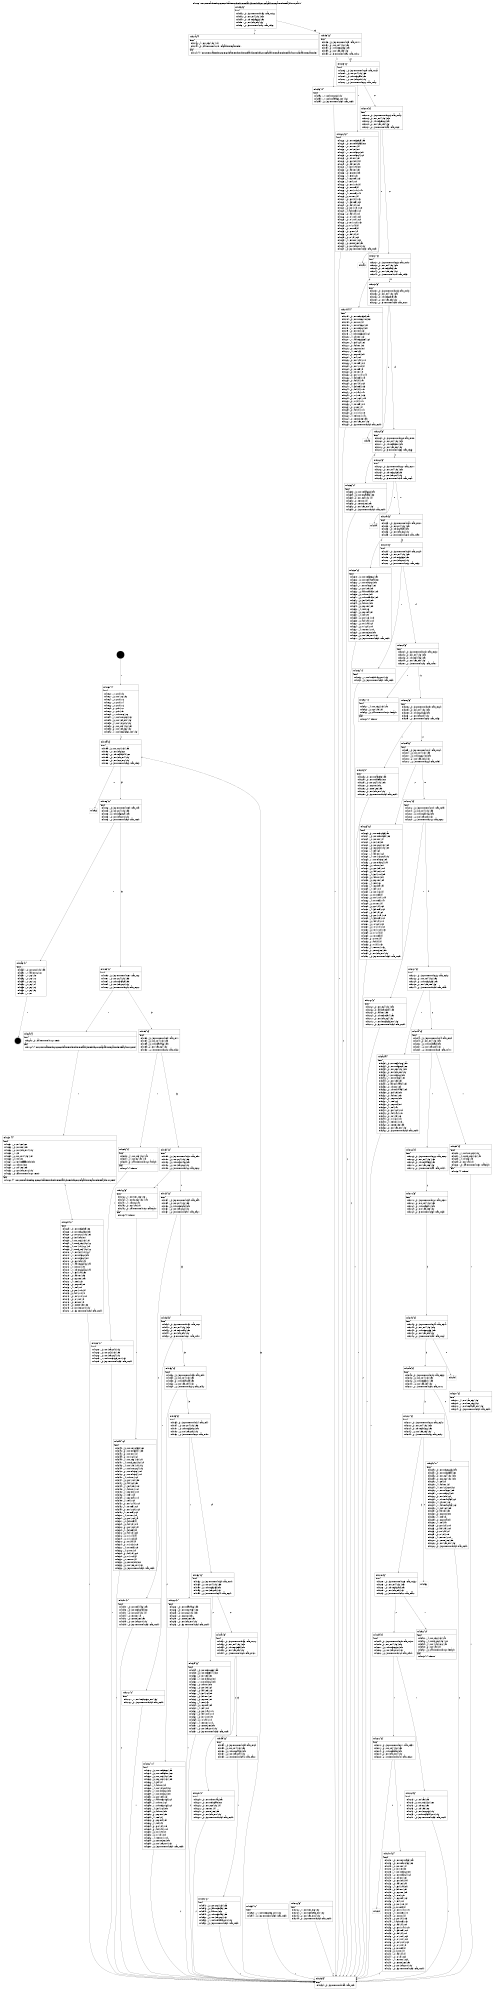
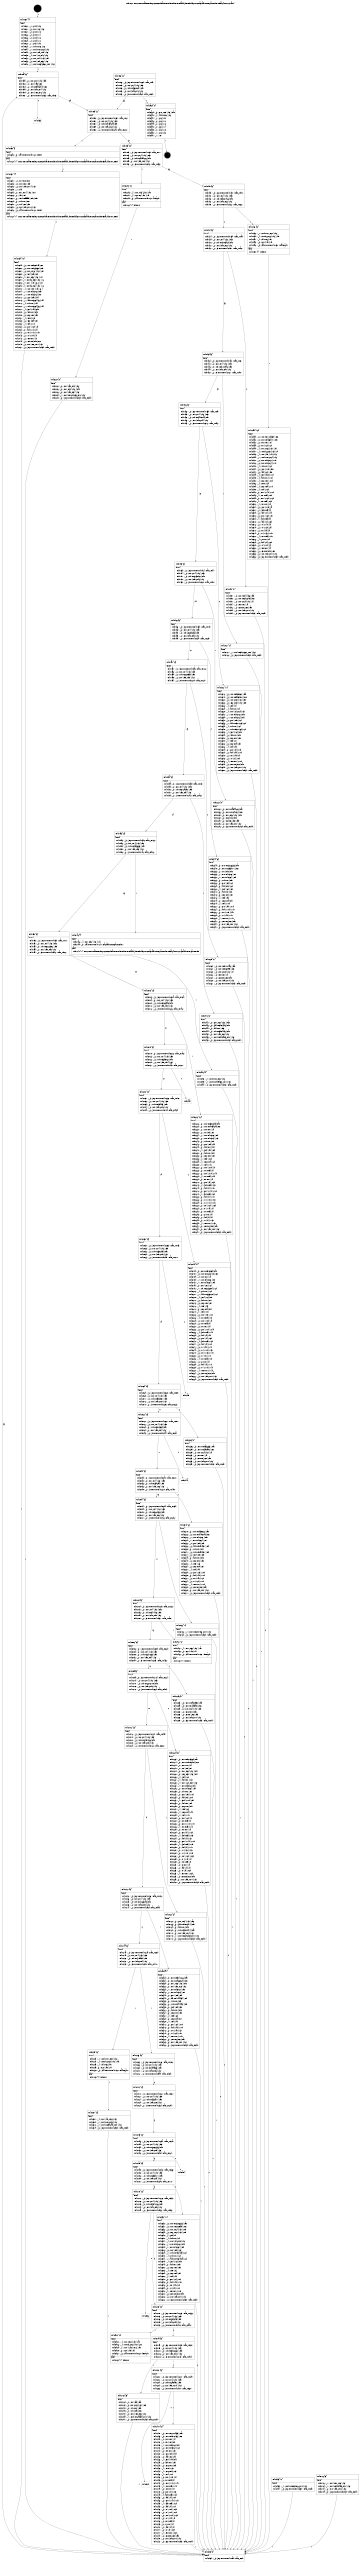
edge "0x401eaf [23]" -> "0x401ec6 [22]": now "0x401eaf [23]" -> "0x401edc [22]"
edge "0x401fba [25]" -> "0x401fd3 [25]": added, label "24"
